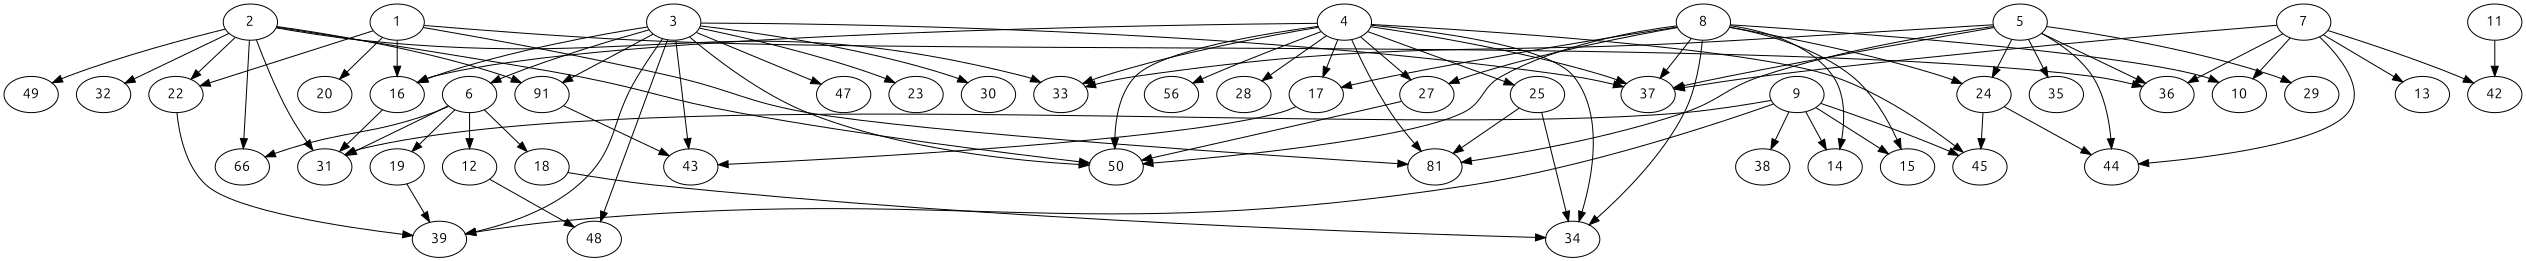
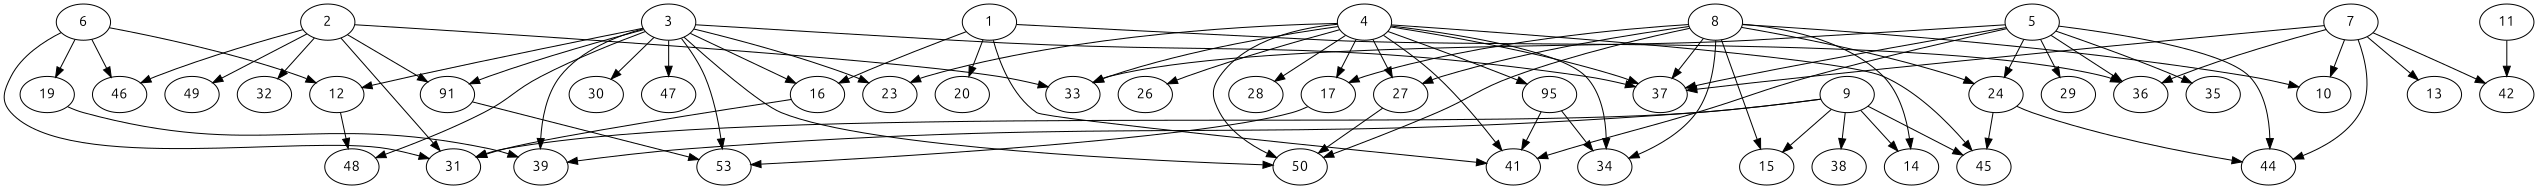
edge "4" -> "16": now "4" -> "23"
edge "3" -> "6": now "3" -> "12"
node "22": removed
edge "2" -> "50": removed
node "56": label "56" -> "26"
node "25": label "25" -> "95"
node "66": label "66" -> "46"
node "18": removed
node "43": label "43" -> "53"
node "81": label "81" -> "41"
